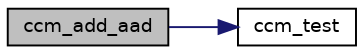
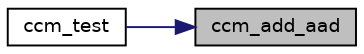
edge "ccm_add_aad" -> "ccm_test": reversed
